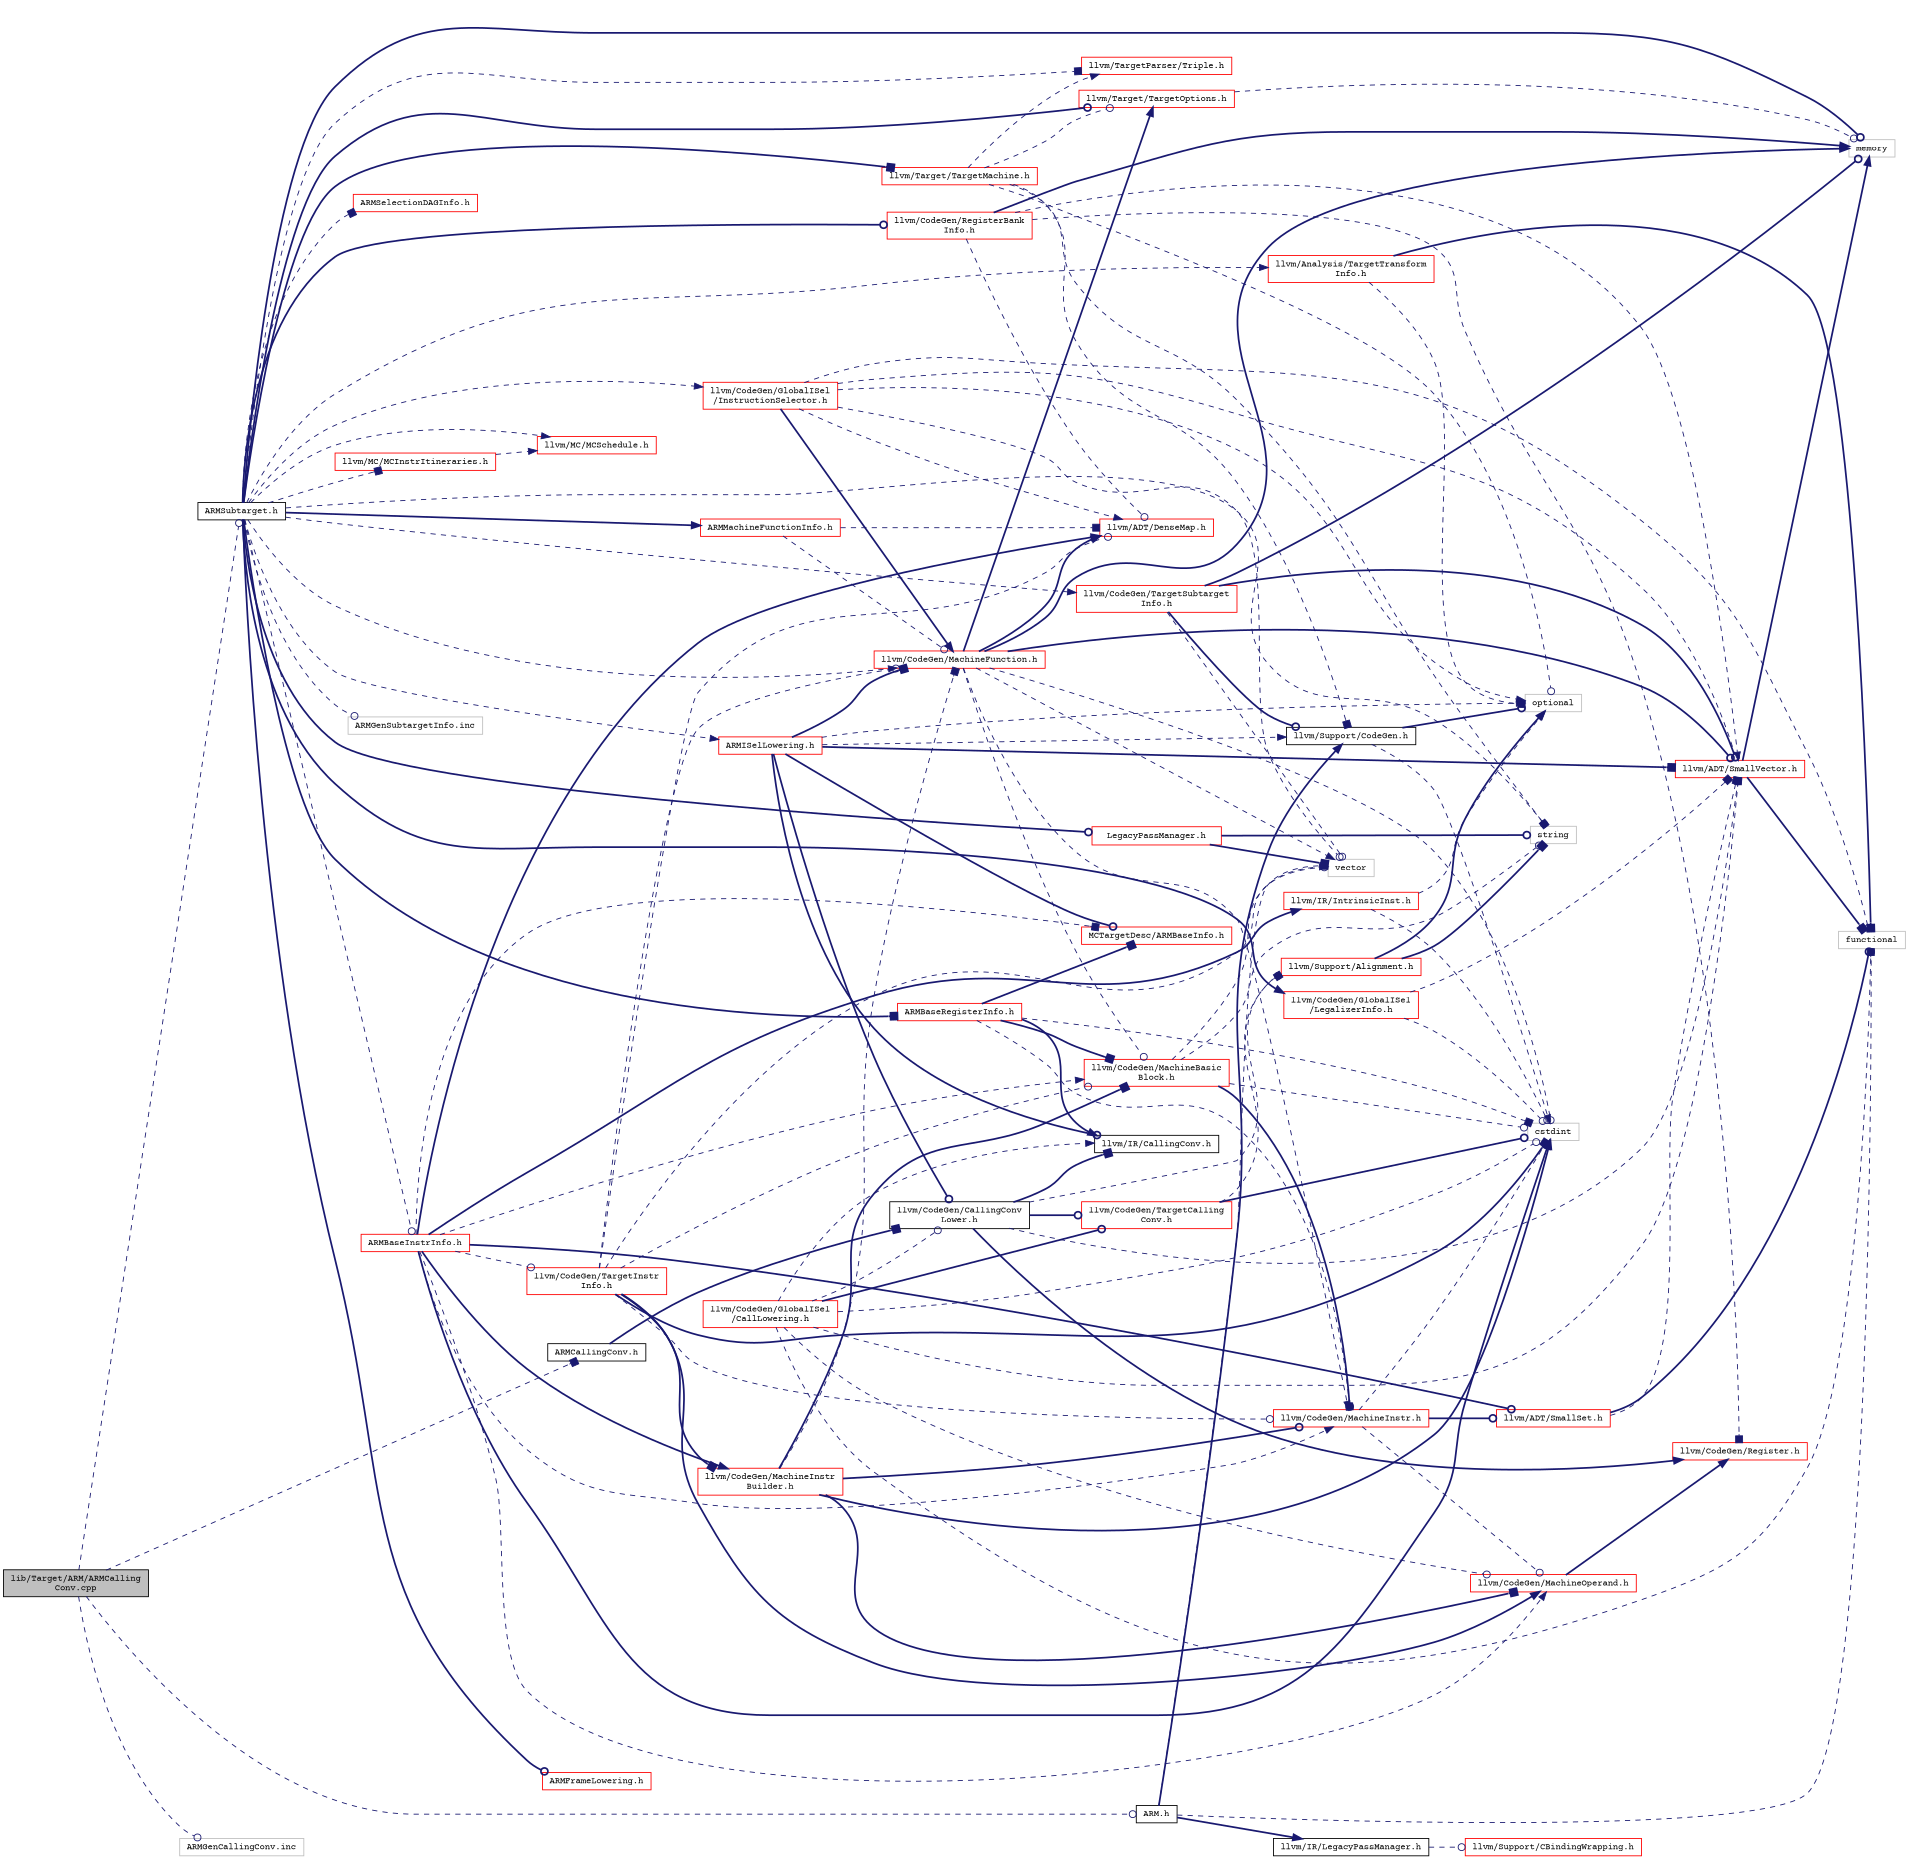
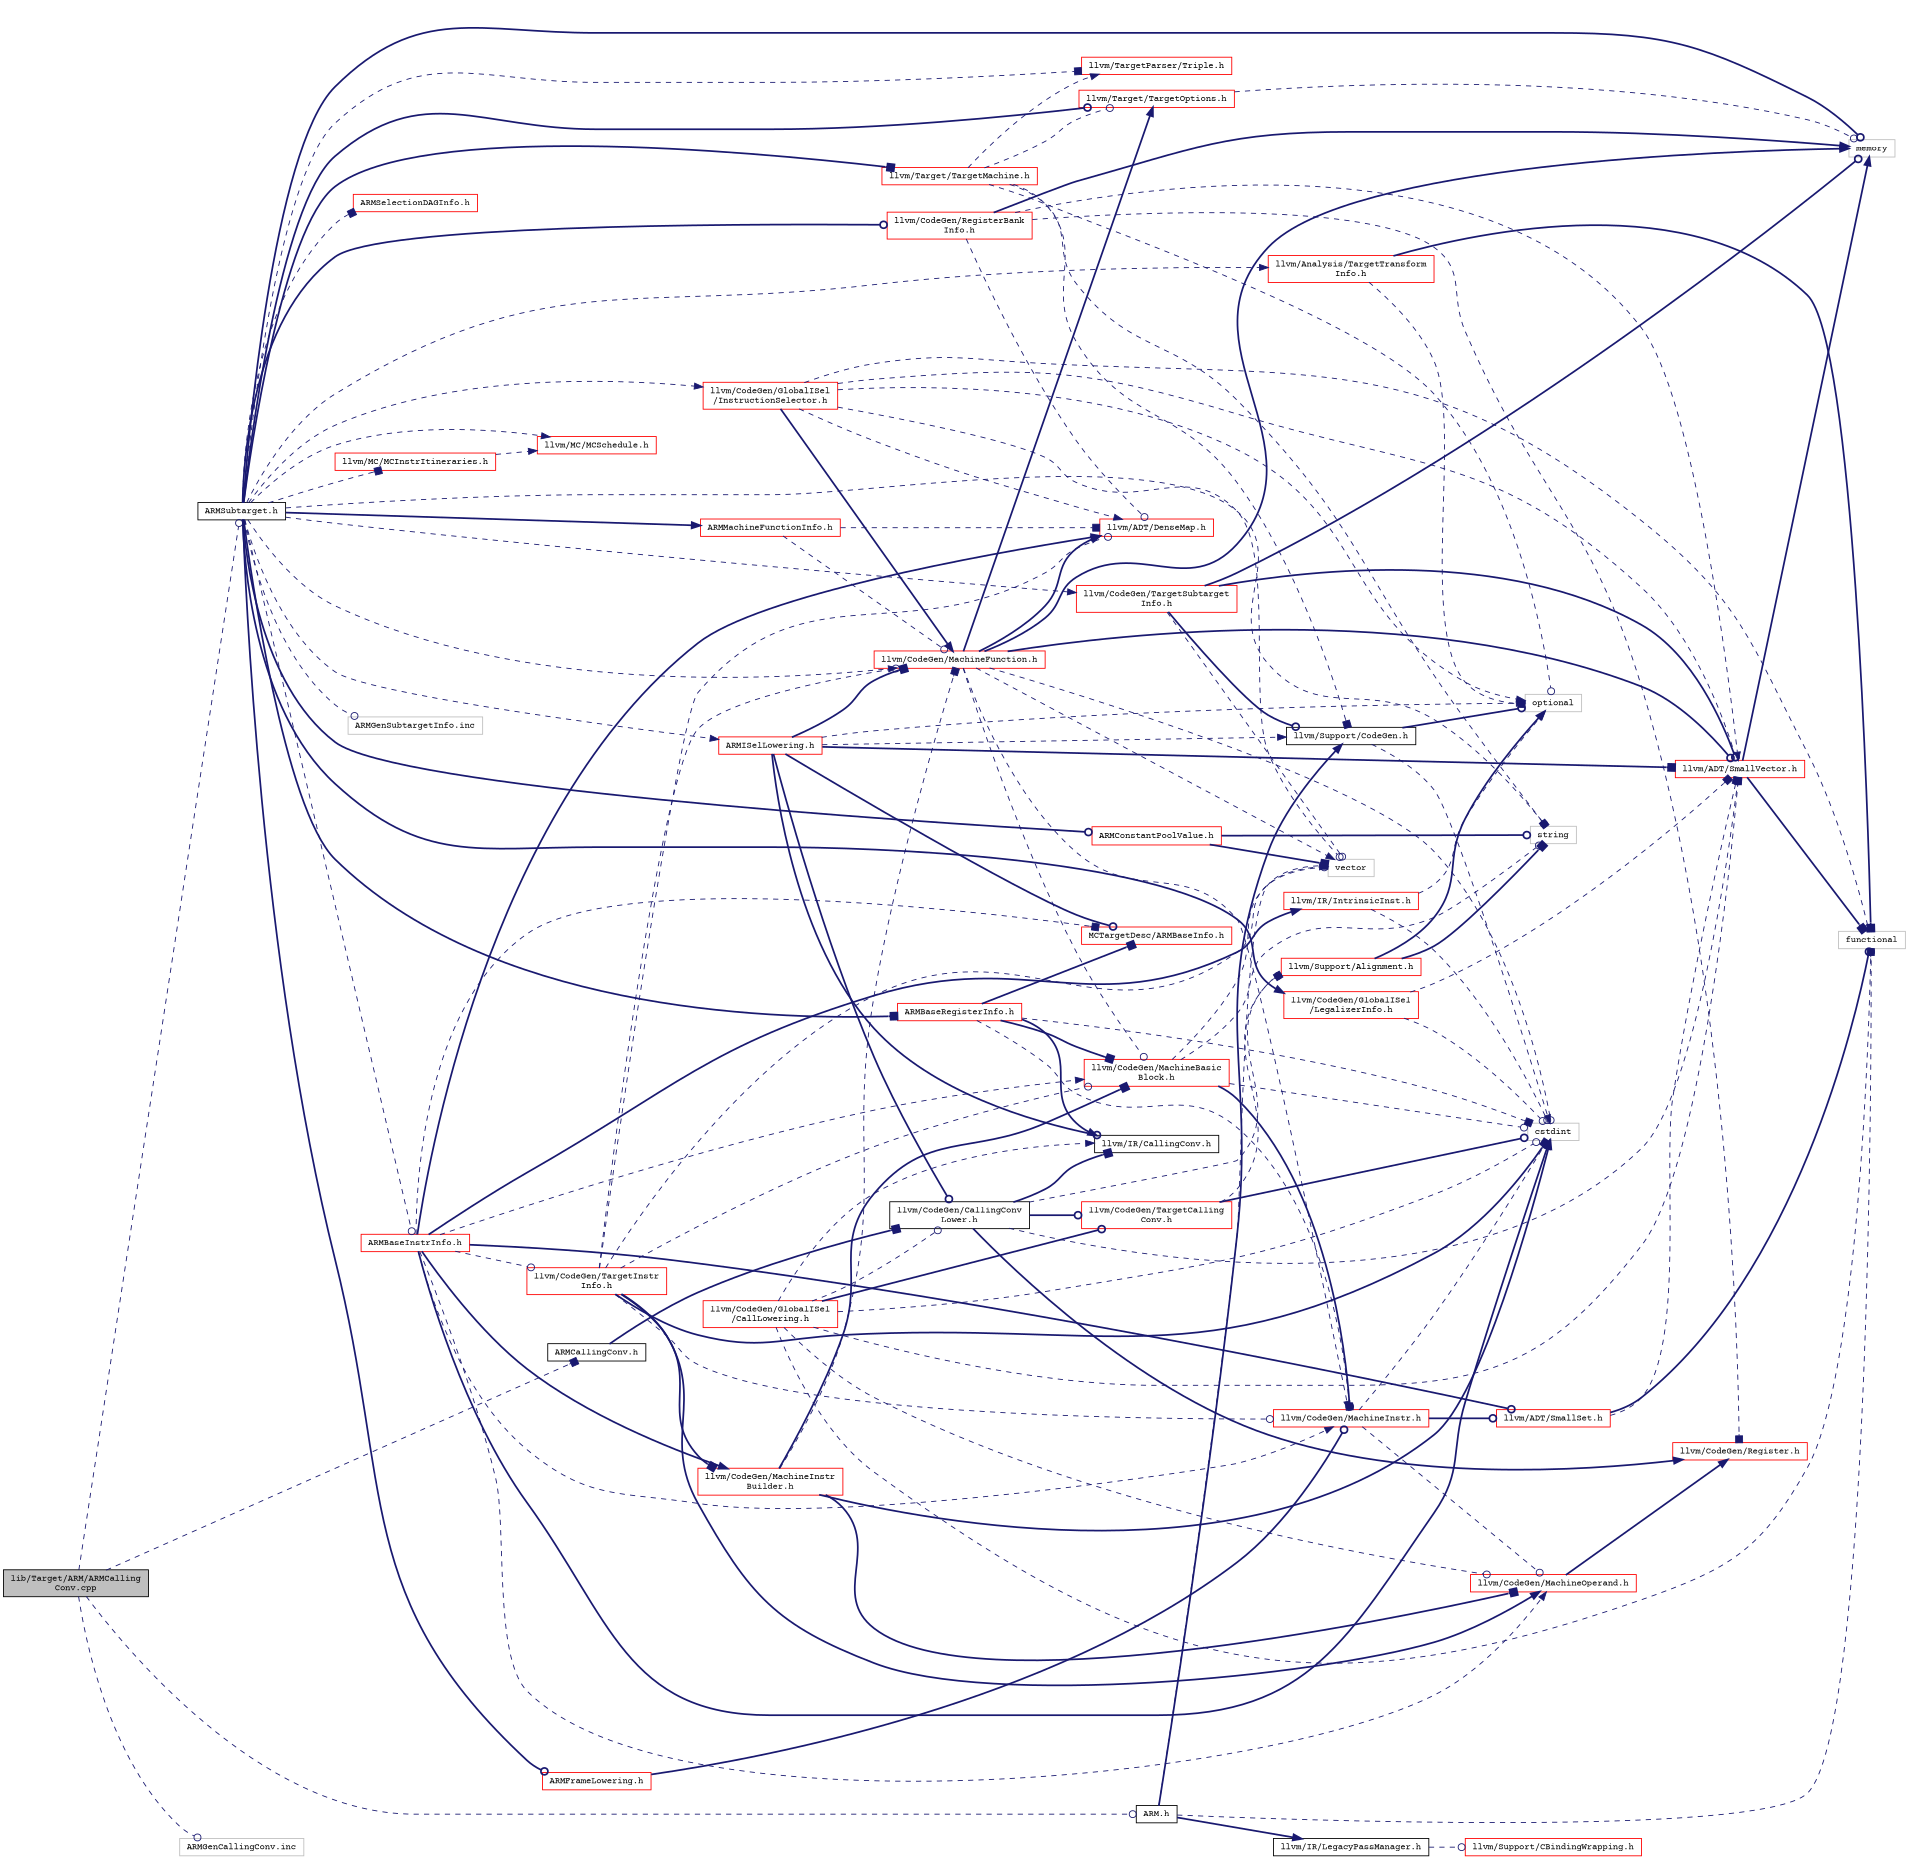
node "LegacyPassManager.h": label "LegacyPassManager.h" -> "ARMConstantPoolValue.h"
edge "llvm/CodeGen/MachineInstr Builder.h" -> "llvm/CodeGen/MachineInstr.h": now "ARMFrameLowering.h" -> "llvm/CodeGen/MachineInstr.h"
